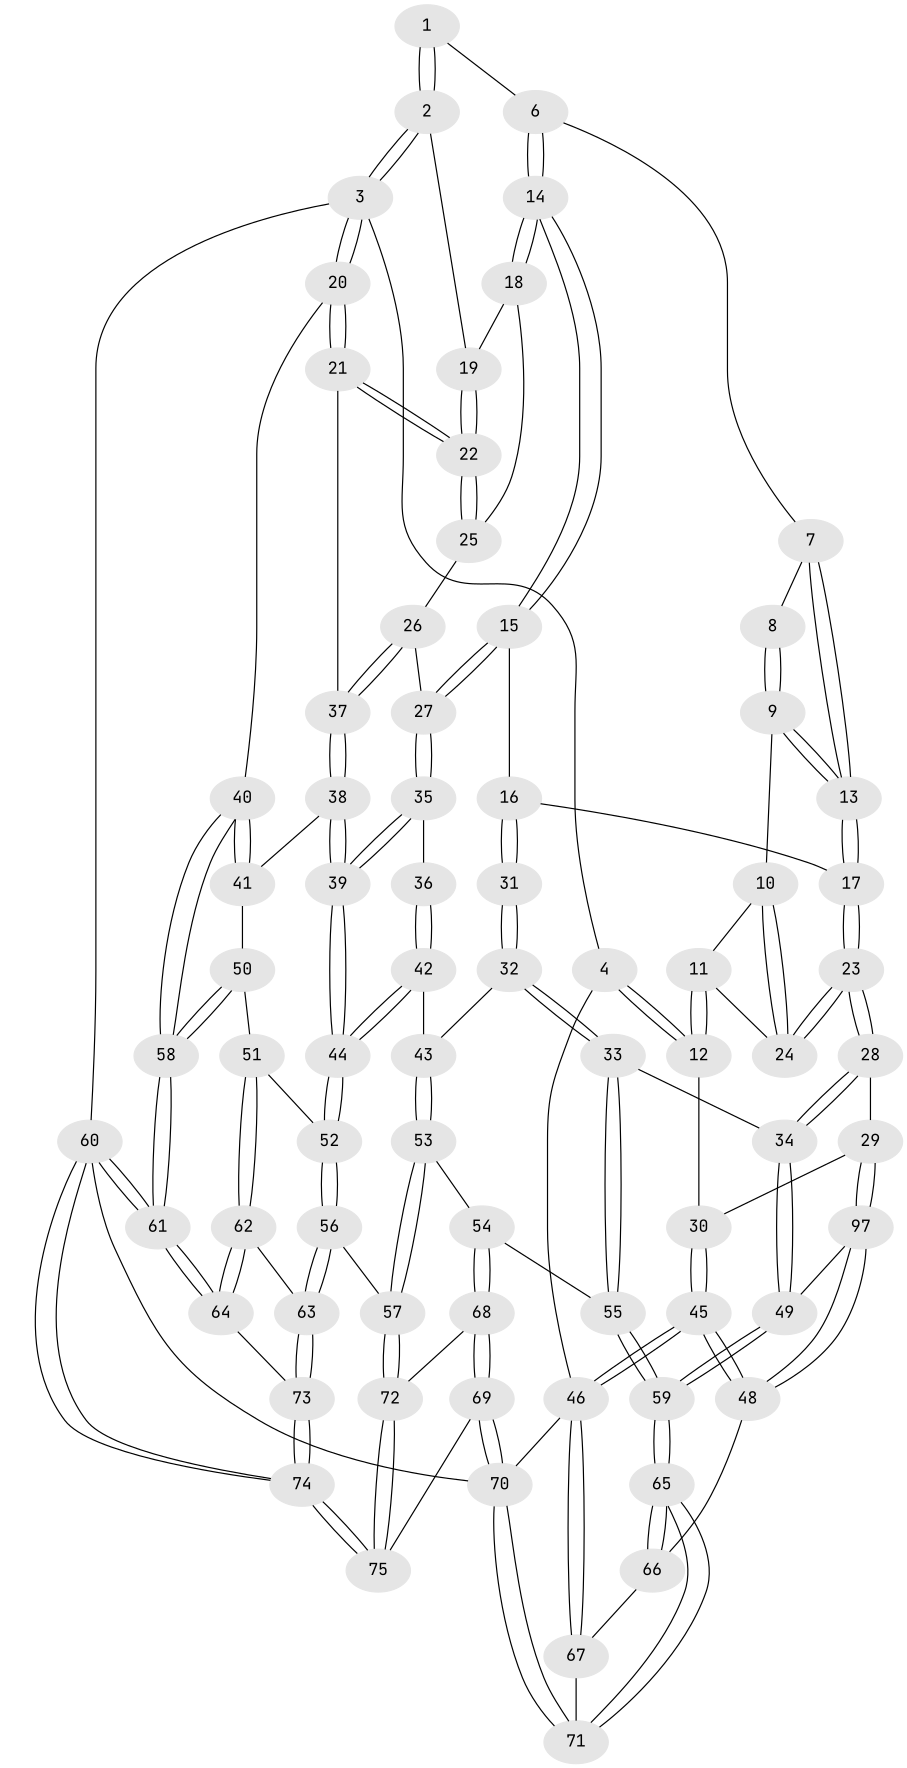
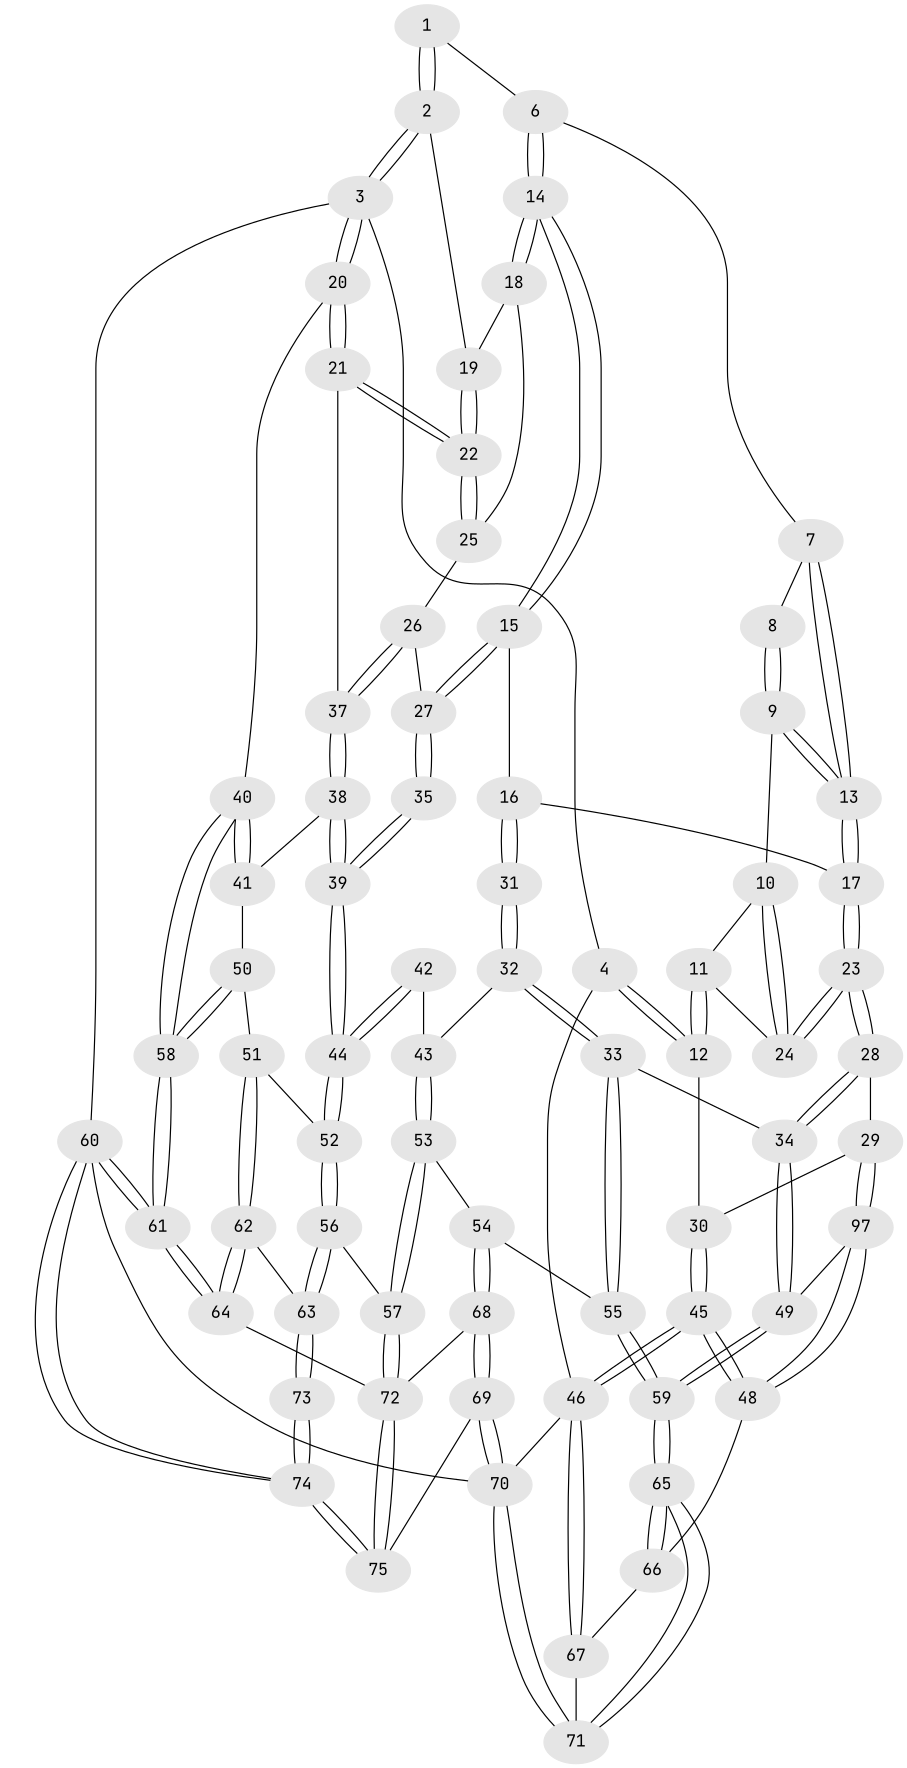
node "36": removed
edge "64" -- "73": now "64" -- "72"
